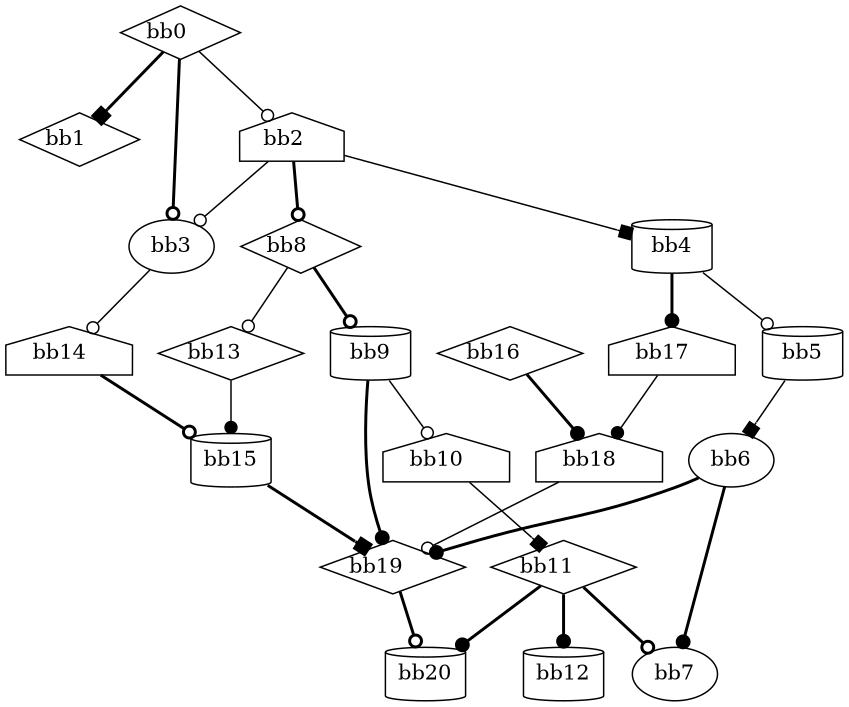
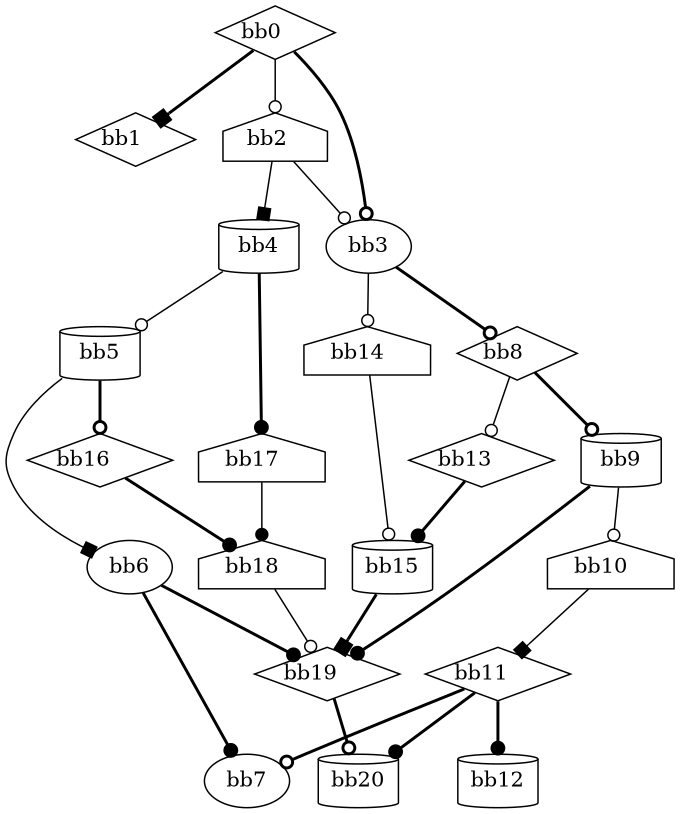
edge "bb2" -> "bb8": now "bb3" -> "bb8"
edge "bb5" -> "bb16": added
edge "bb13" -> "bb15": style solid -> bold
edge "bb14" -> "bb15": style bold -> solid
